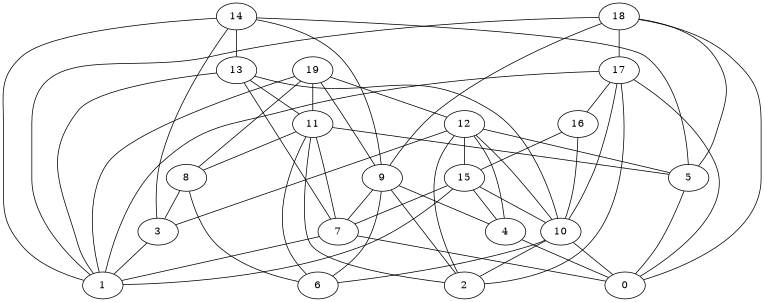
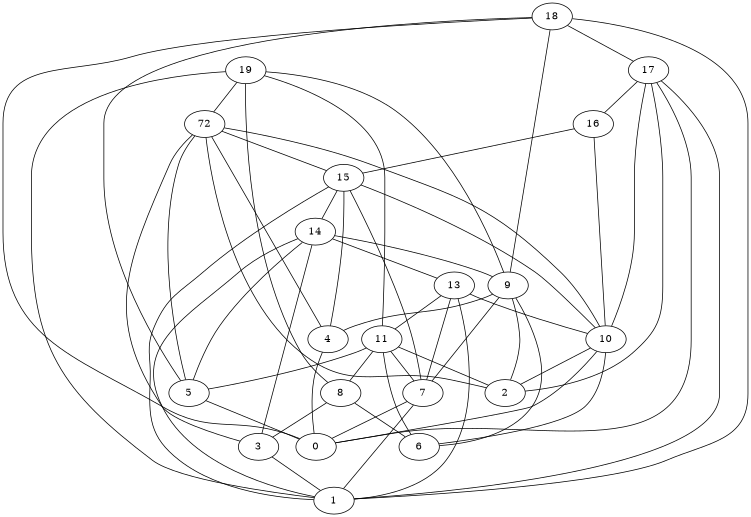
node "12": label "12" -> "72"
edge "15" -- "14": added
